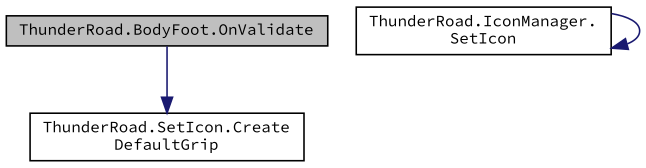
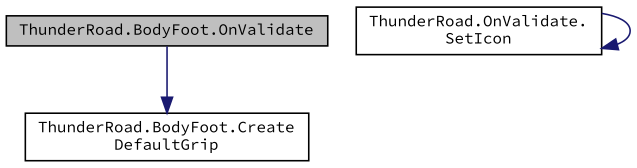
node "ThunderRoad.IconManager. SetIcon": label "ThunderRoad.IconManager. SetIcon" -> "ThunderRoad.OnValidate. SetIcon"
node "ThunderRoad.SetIcon.Create DefaultGrip": label "ThunderRoad.SetIcon.Create DefaultGrip" -> "ThunderRoad.BodyFoot.Create DefaultGrip"
